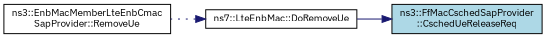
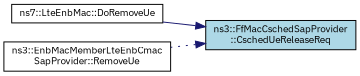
edge "ns3::EnbMacMemberLteEnbCmac SapProvider::RemoveUe" -> "ns7::LteEnbMac::DoRemoveUe": now "ns3::EnbMacMemberLteEnbCmac SapProvider::RemoveUe" -> "ns3::FfMacCschedSapProvider ::CschedUeReleaseReq"
